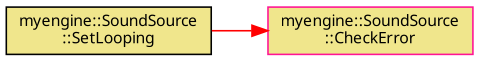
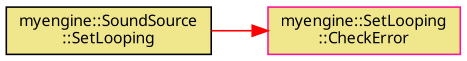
node "myengine::SoundSource ::CheckError": label "myengine::SoundSource ::CheckError" -> "myengine::SetLooping ::CheckError"
